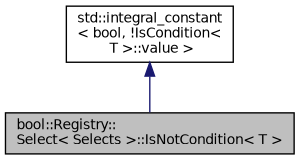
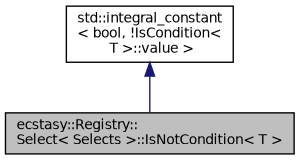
node "bool::Registry:: Select< Selects >::IsNotCondition< T >": label "bool::Registry:: Select< Selects >::IsNotCondition< T >" -> "ecstasy::Registry:: Select< Selects >::IsNotCondition< T >"
